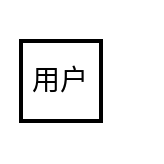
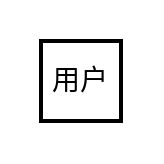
node "用户": moved (61, 81) -> (81, 81)
